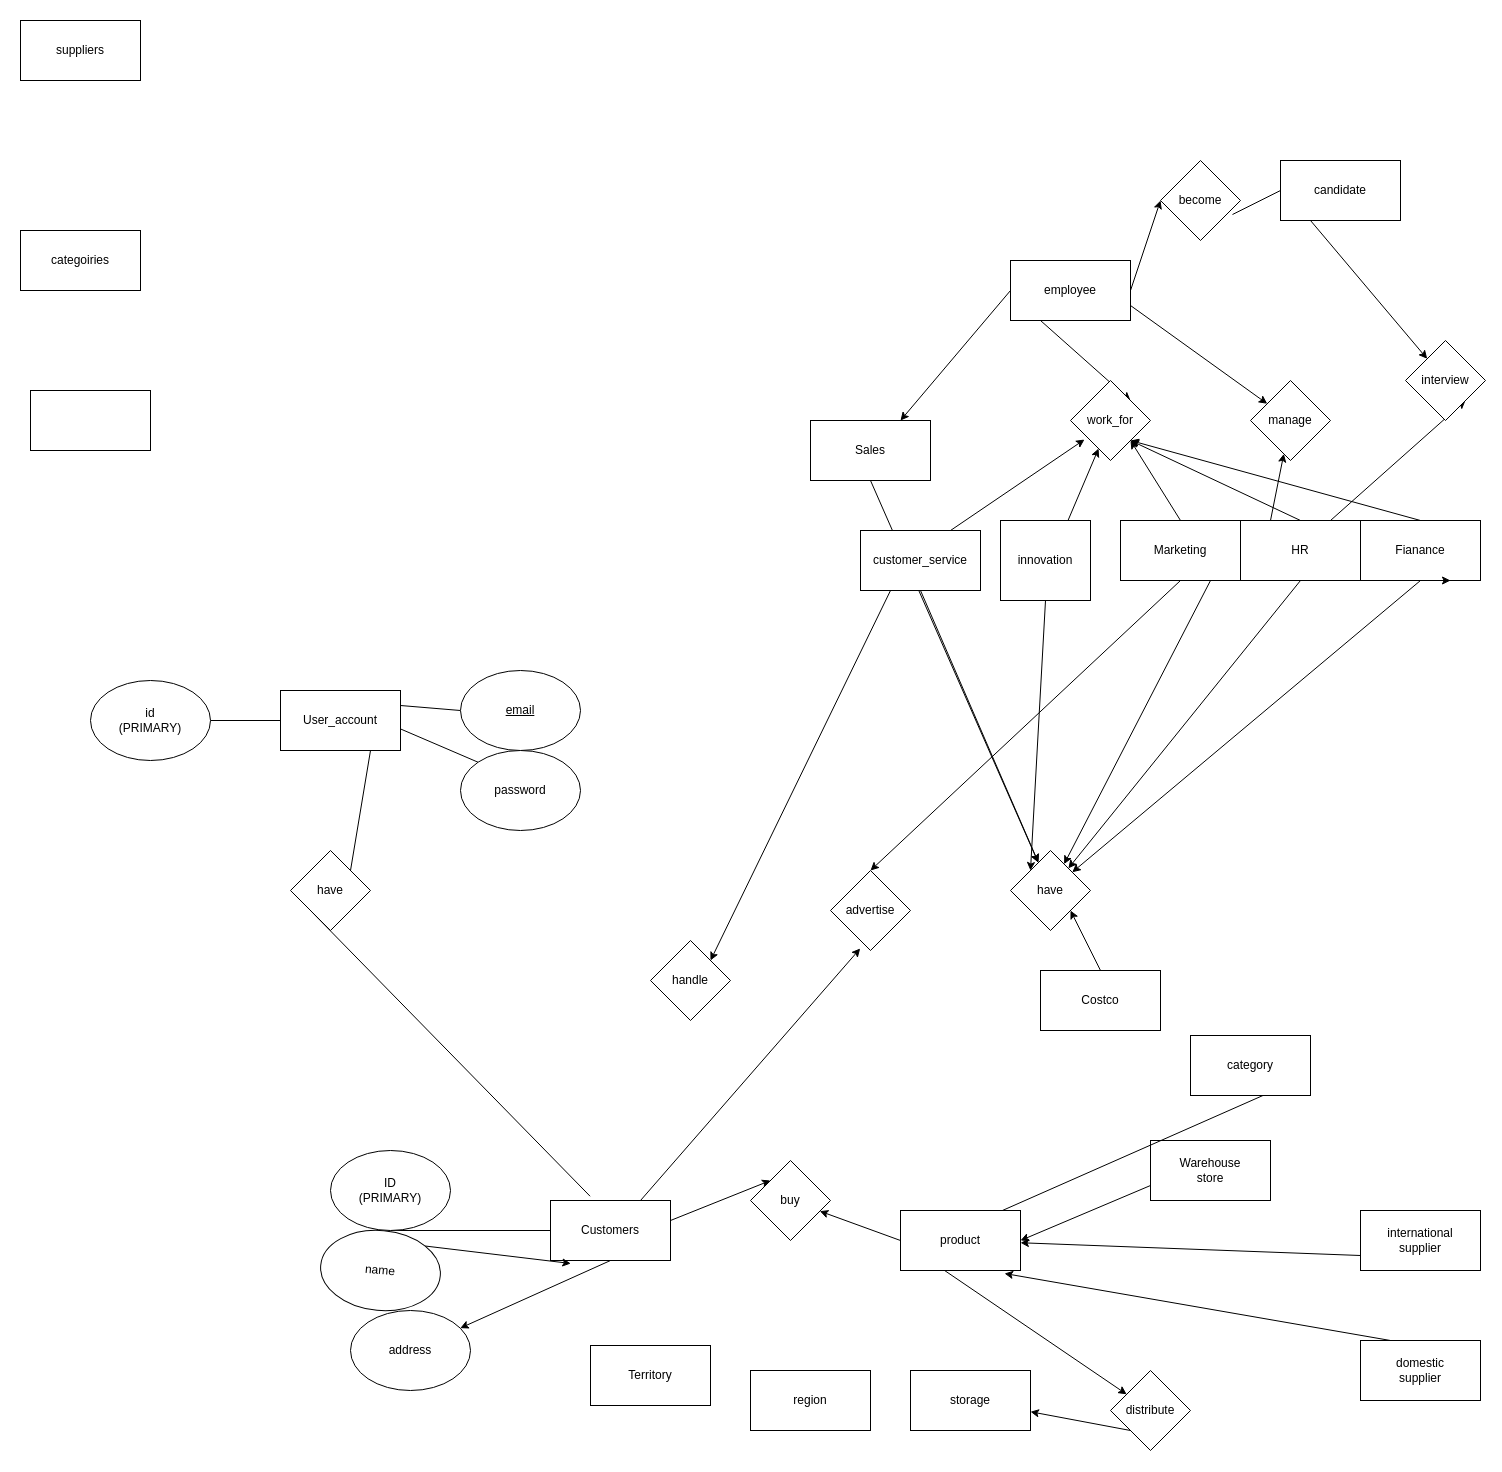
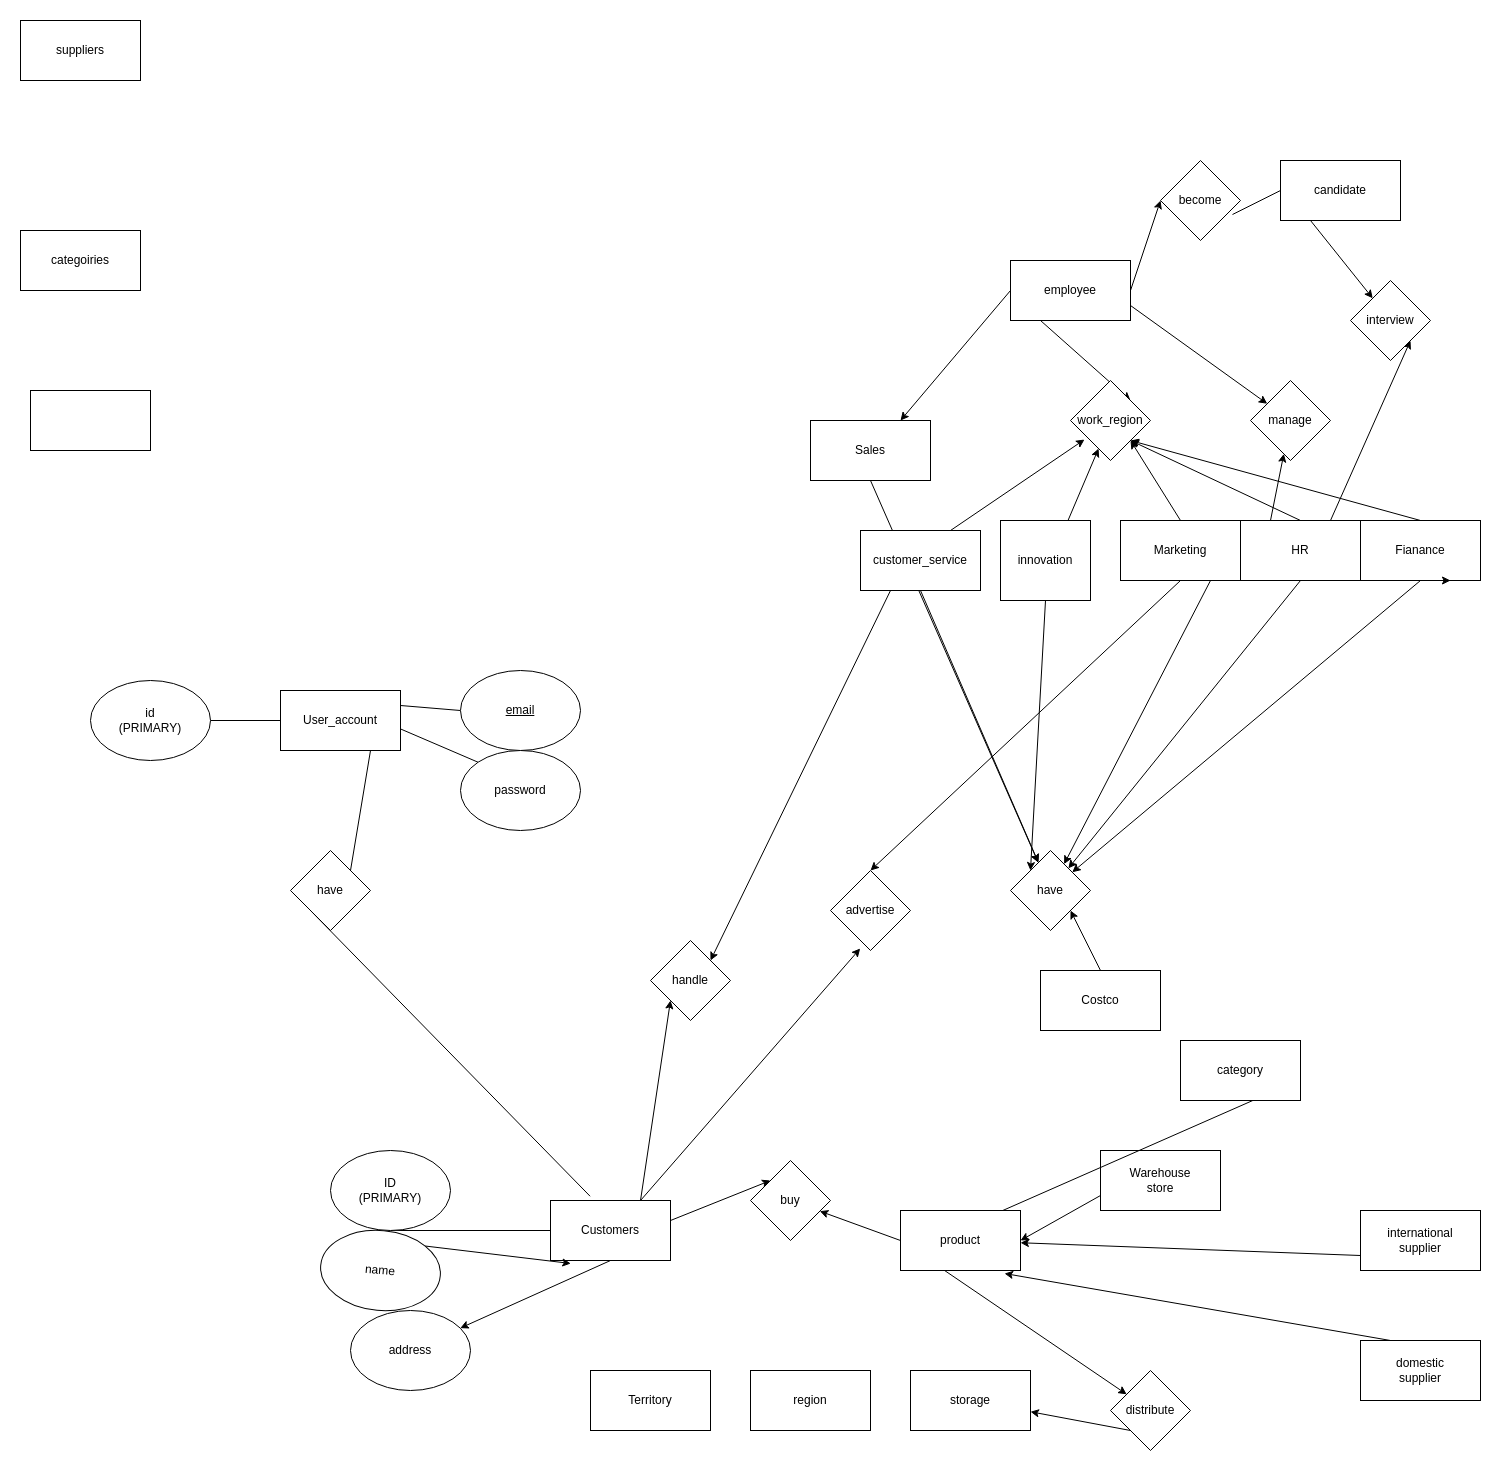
node "interview": moved (1446, 381) -> (1391, 321)
node "work_for": label "work_for" -> "work_region"
node "category": moved (1251, 1066) -> (1241, 1071)
edge "Customers" -> "handle": added
node "Warehouse store": moved (1211, 1171) -> (1161, 1181)
node "Territory": moved (651, 1376) -> (651, 1401)
